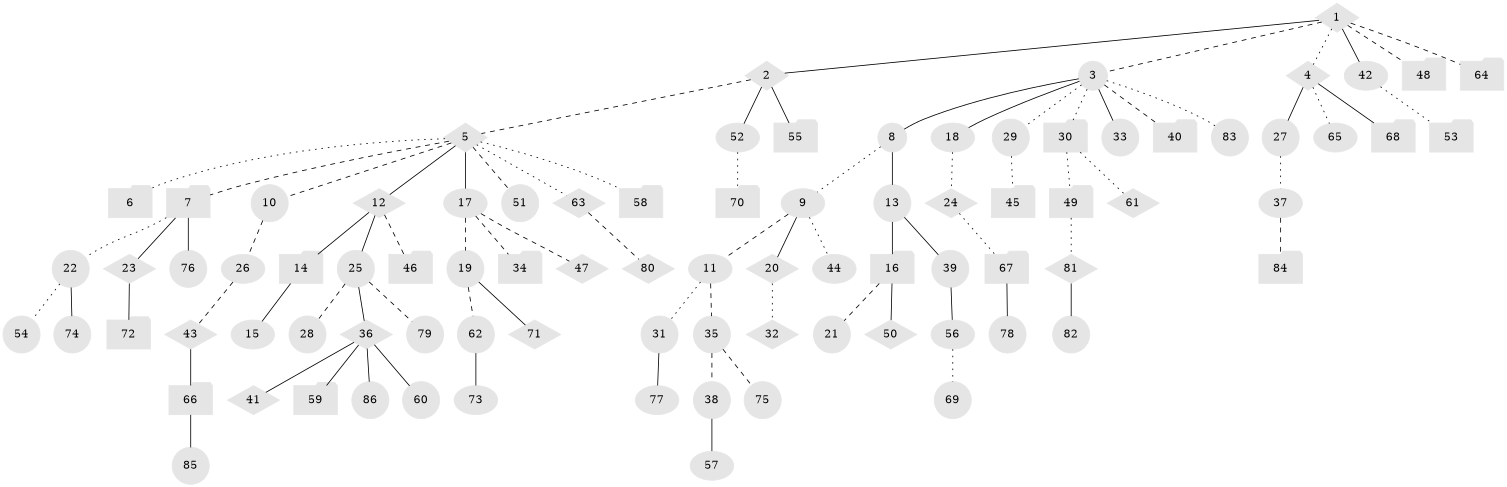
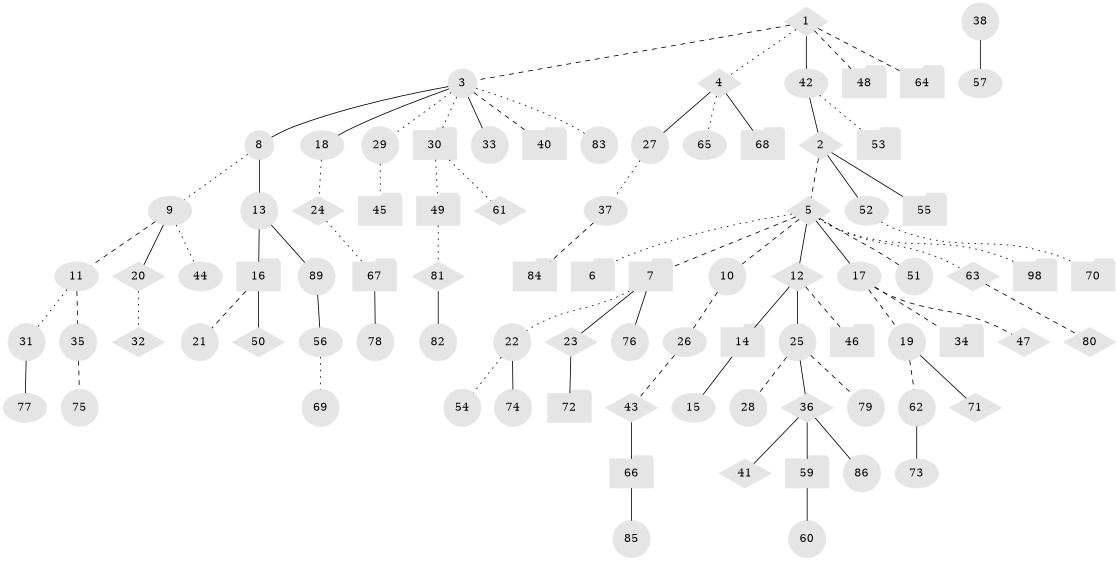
edge "1" -- "2": now "42" -- "2"
node "58": label "58" -> "98"
node "39": label "39" -> "89"
edge "36" -- "60": now "59" -- "60"
edge "35" -- "38": removed
